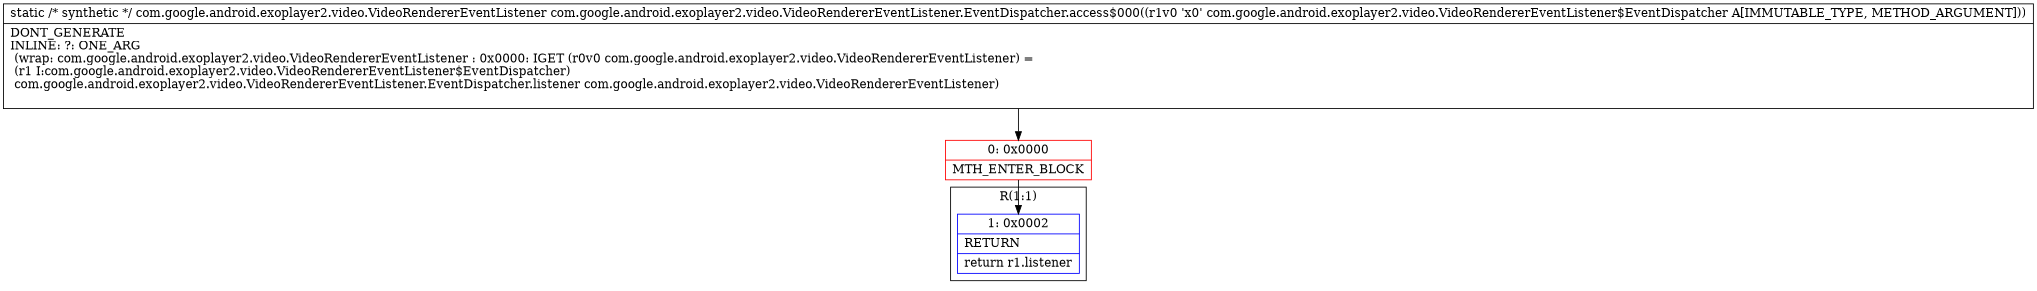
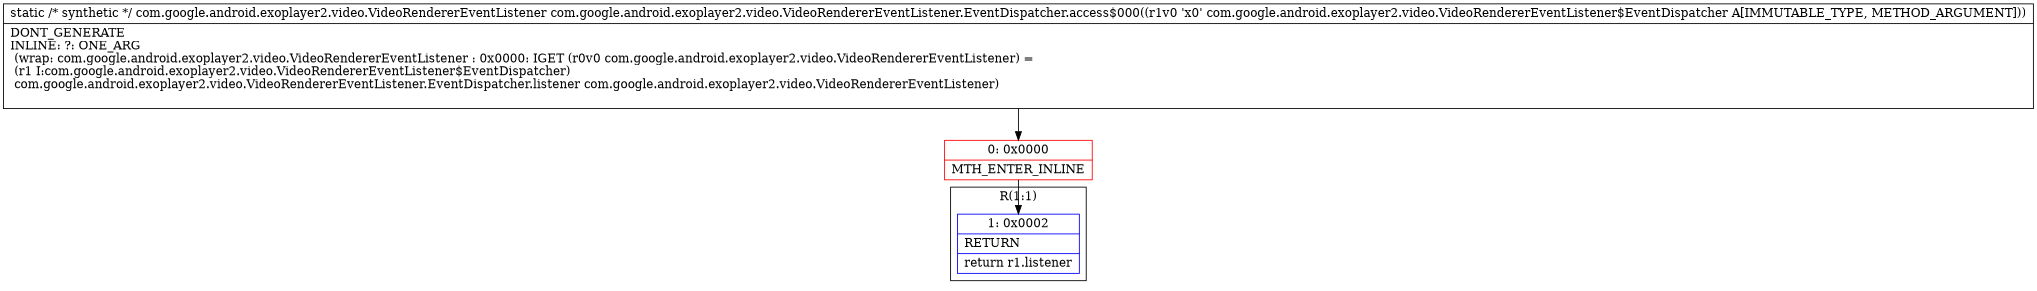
node "0: 0x0000": text "MTH_ENTER_BLOCK" -> "MTH_ENTER_INLINE"
